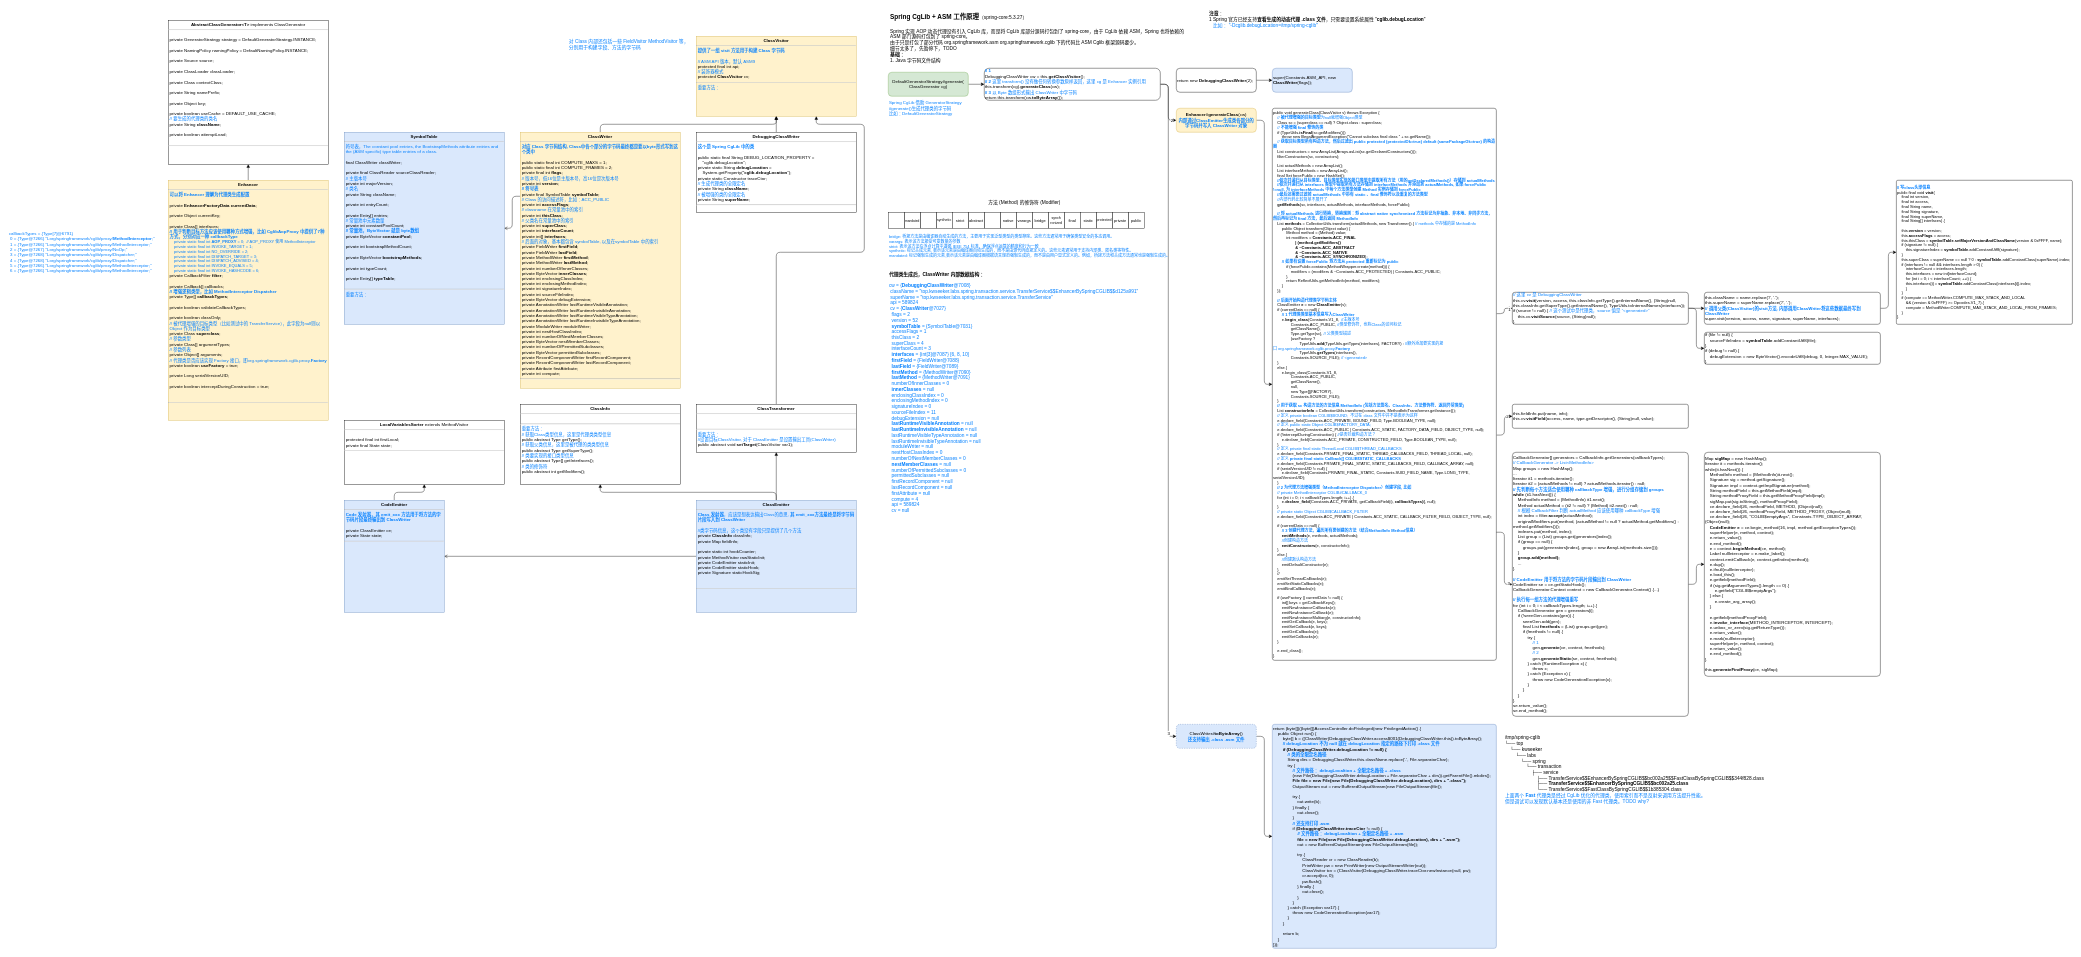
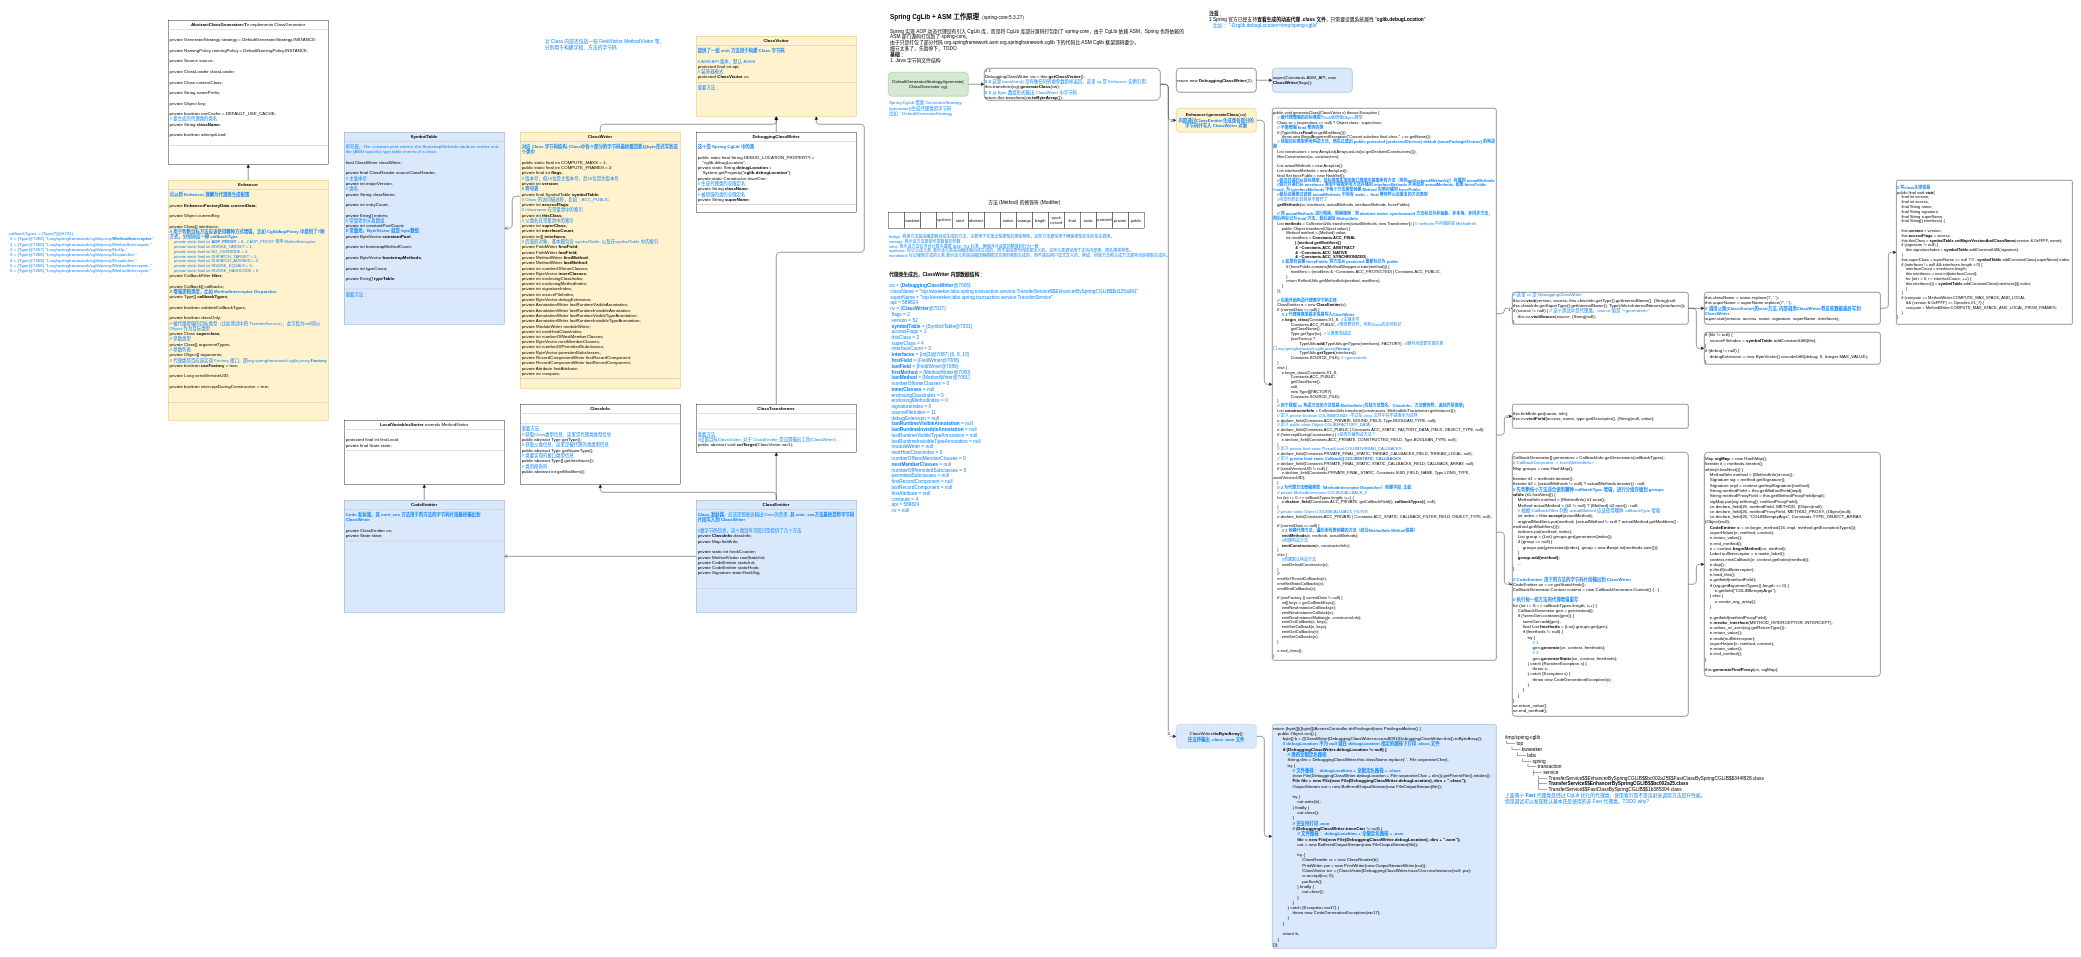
node "对 Class 内部还包括一些 FieldVisitor MethodVisitor 等， 分别用于构建字段、方法的字节码": moved (632, 44) -> (608, 44)
node "bridge": label "bridge" -> "length"
node "CodeEmitter Code 发射器，其 emit_xxx 方法用于将方法的字节码片段最终输出到 ClassWriter private ClassEmitter ce; private State state;": size 100x112 -> 160x112
